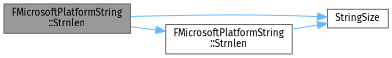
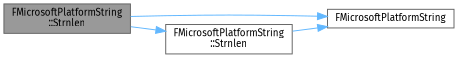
node "StringSize": label "StringSize" -> "FMicrosoftPlatformString"
